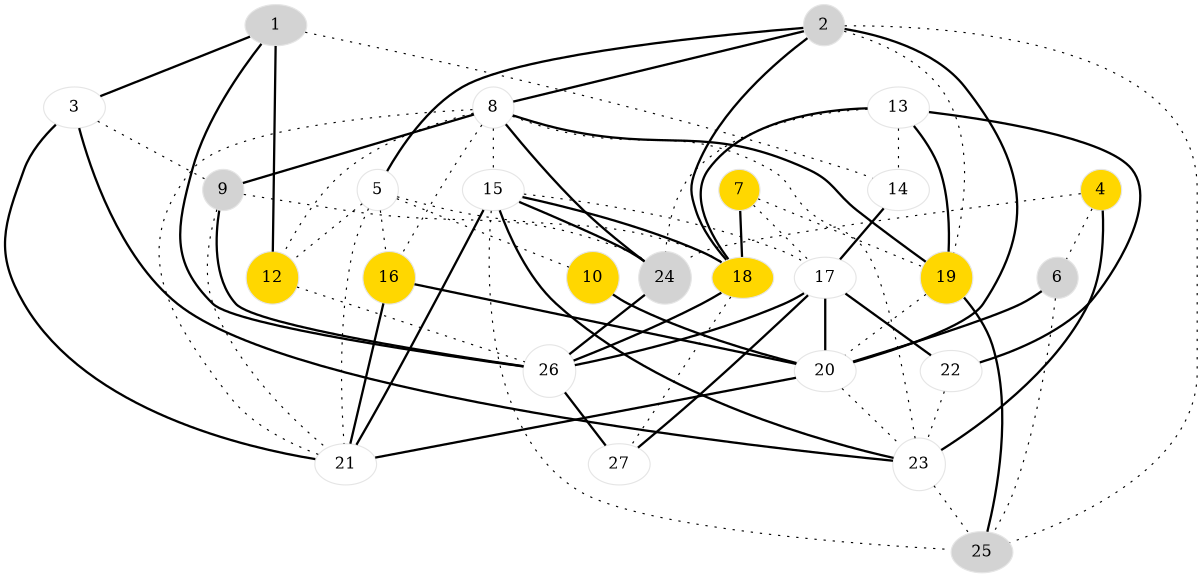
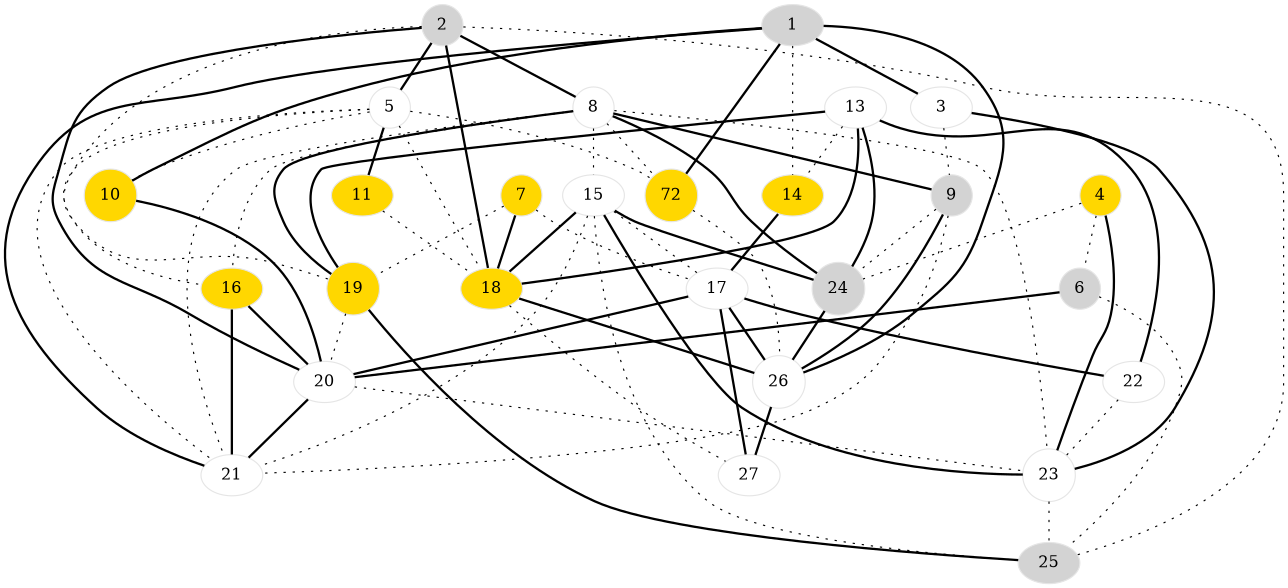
edge "1" -- "10": added
edge "13" -- "24": style dotted -> bold
node "14": fillcolor white -> gold
node "11": added
node "12": label "12" -> "72"
node "16": shape circle -> ellipse
edge "15" -- "21": style bold -> dotted
edge "3" -- "21": now "1" -- "21"
